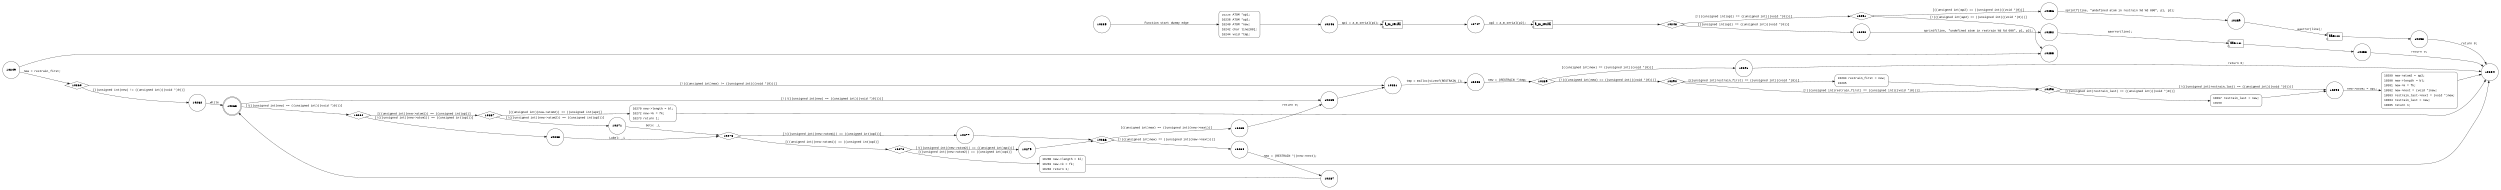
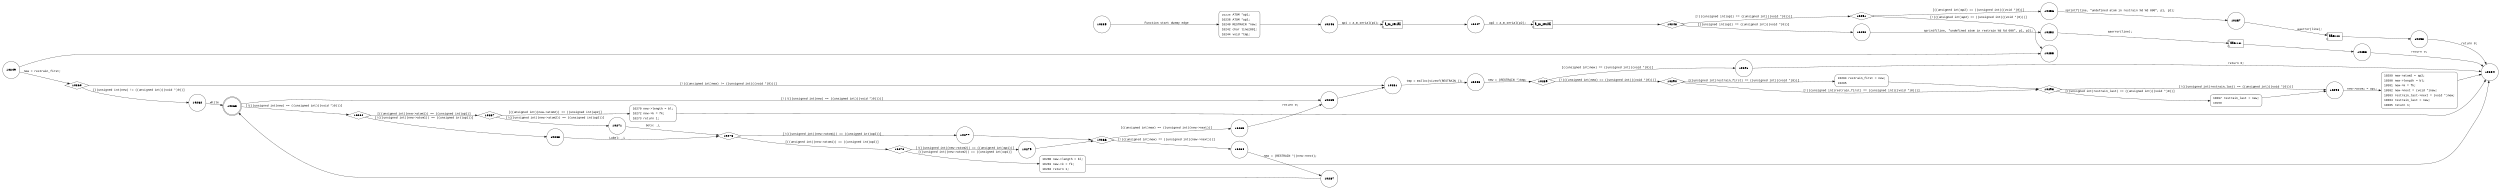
node "10259": label "10259" -> "10257"
node "10236": text "ATOM *new;" -> "RESTRAIN *new;"
node "10747": label "10747" -> "10247"
